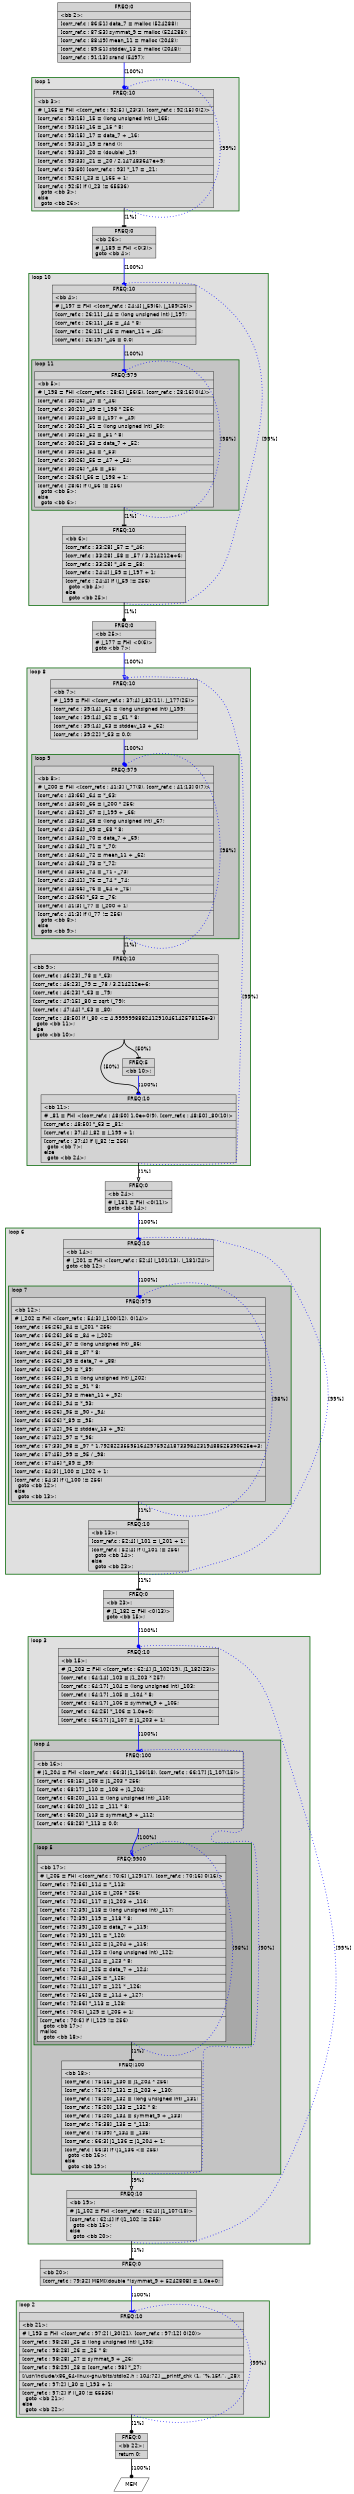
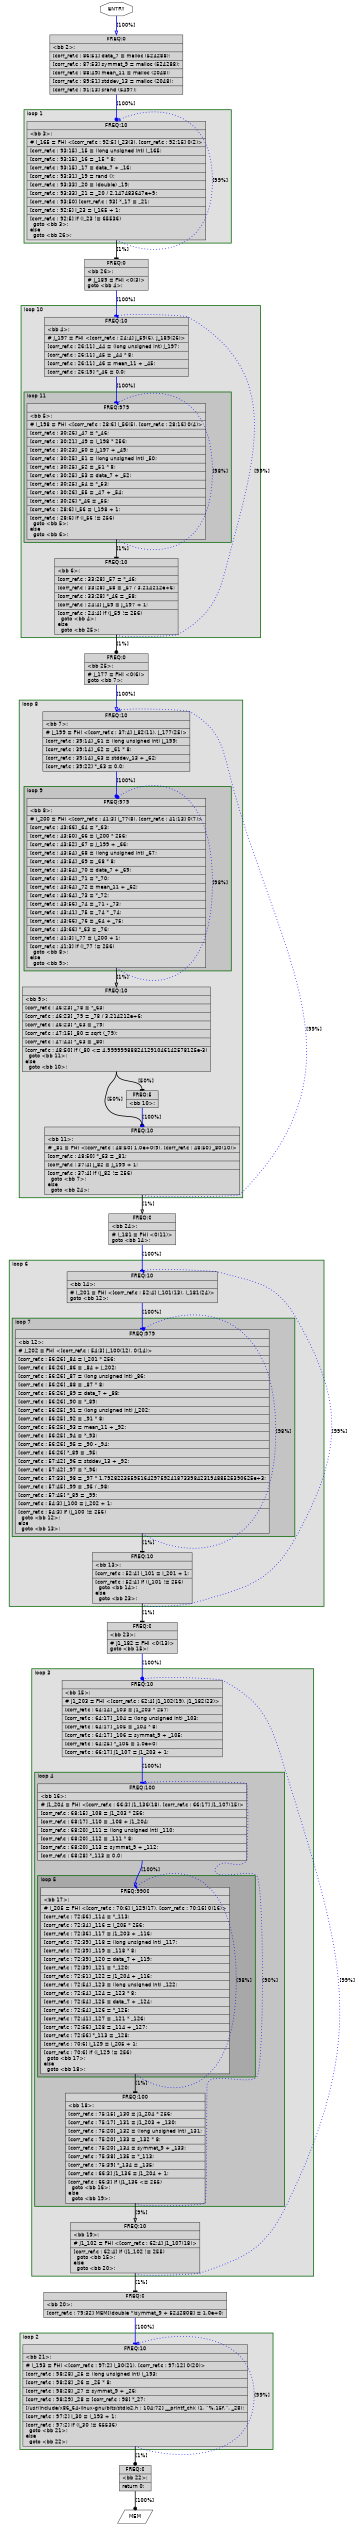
node "ENTRY": added
node "FREQ:9900": text "malloc" -> "else"
